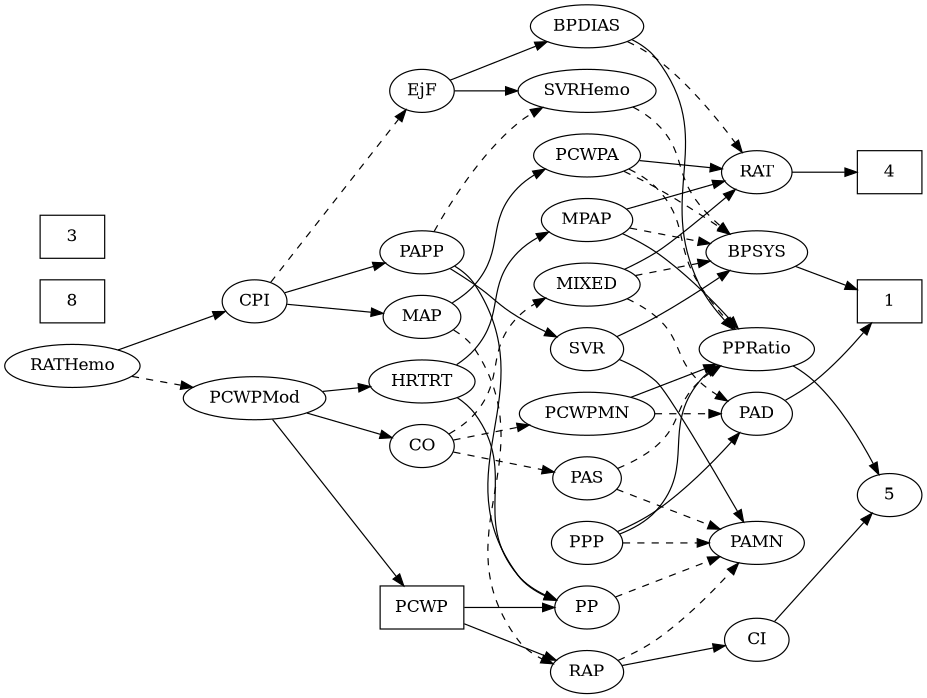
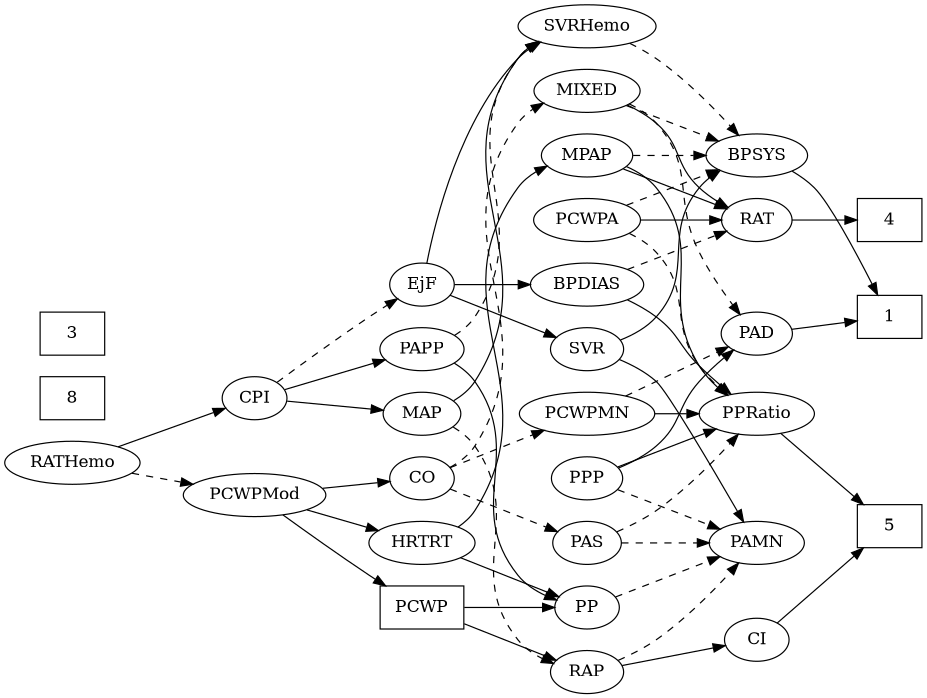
edge "MAP" -> "PCWPA": now "MAP" -> "SVRHemo"
edge "PAPP" -> "SVR": now "EjF" -> "SVR"
node "5": shape ellipse -> box
